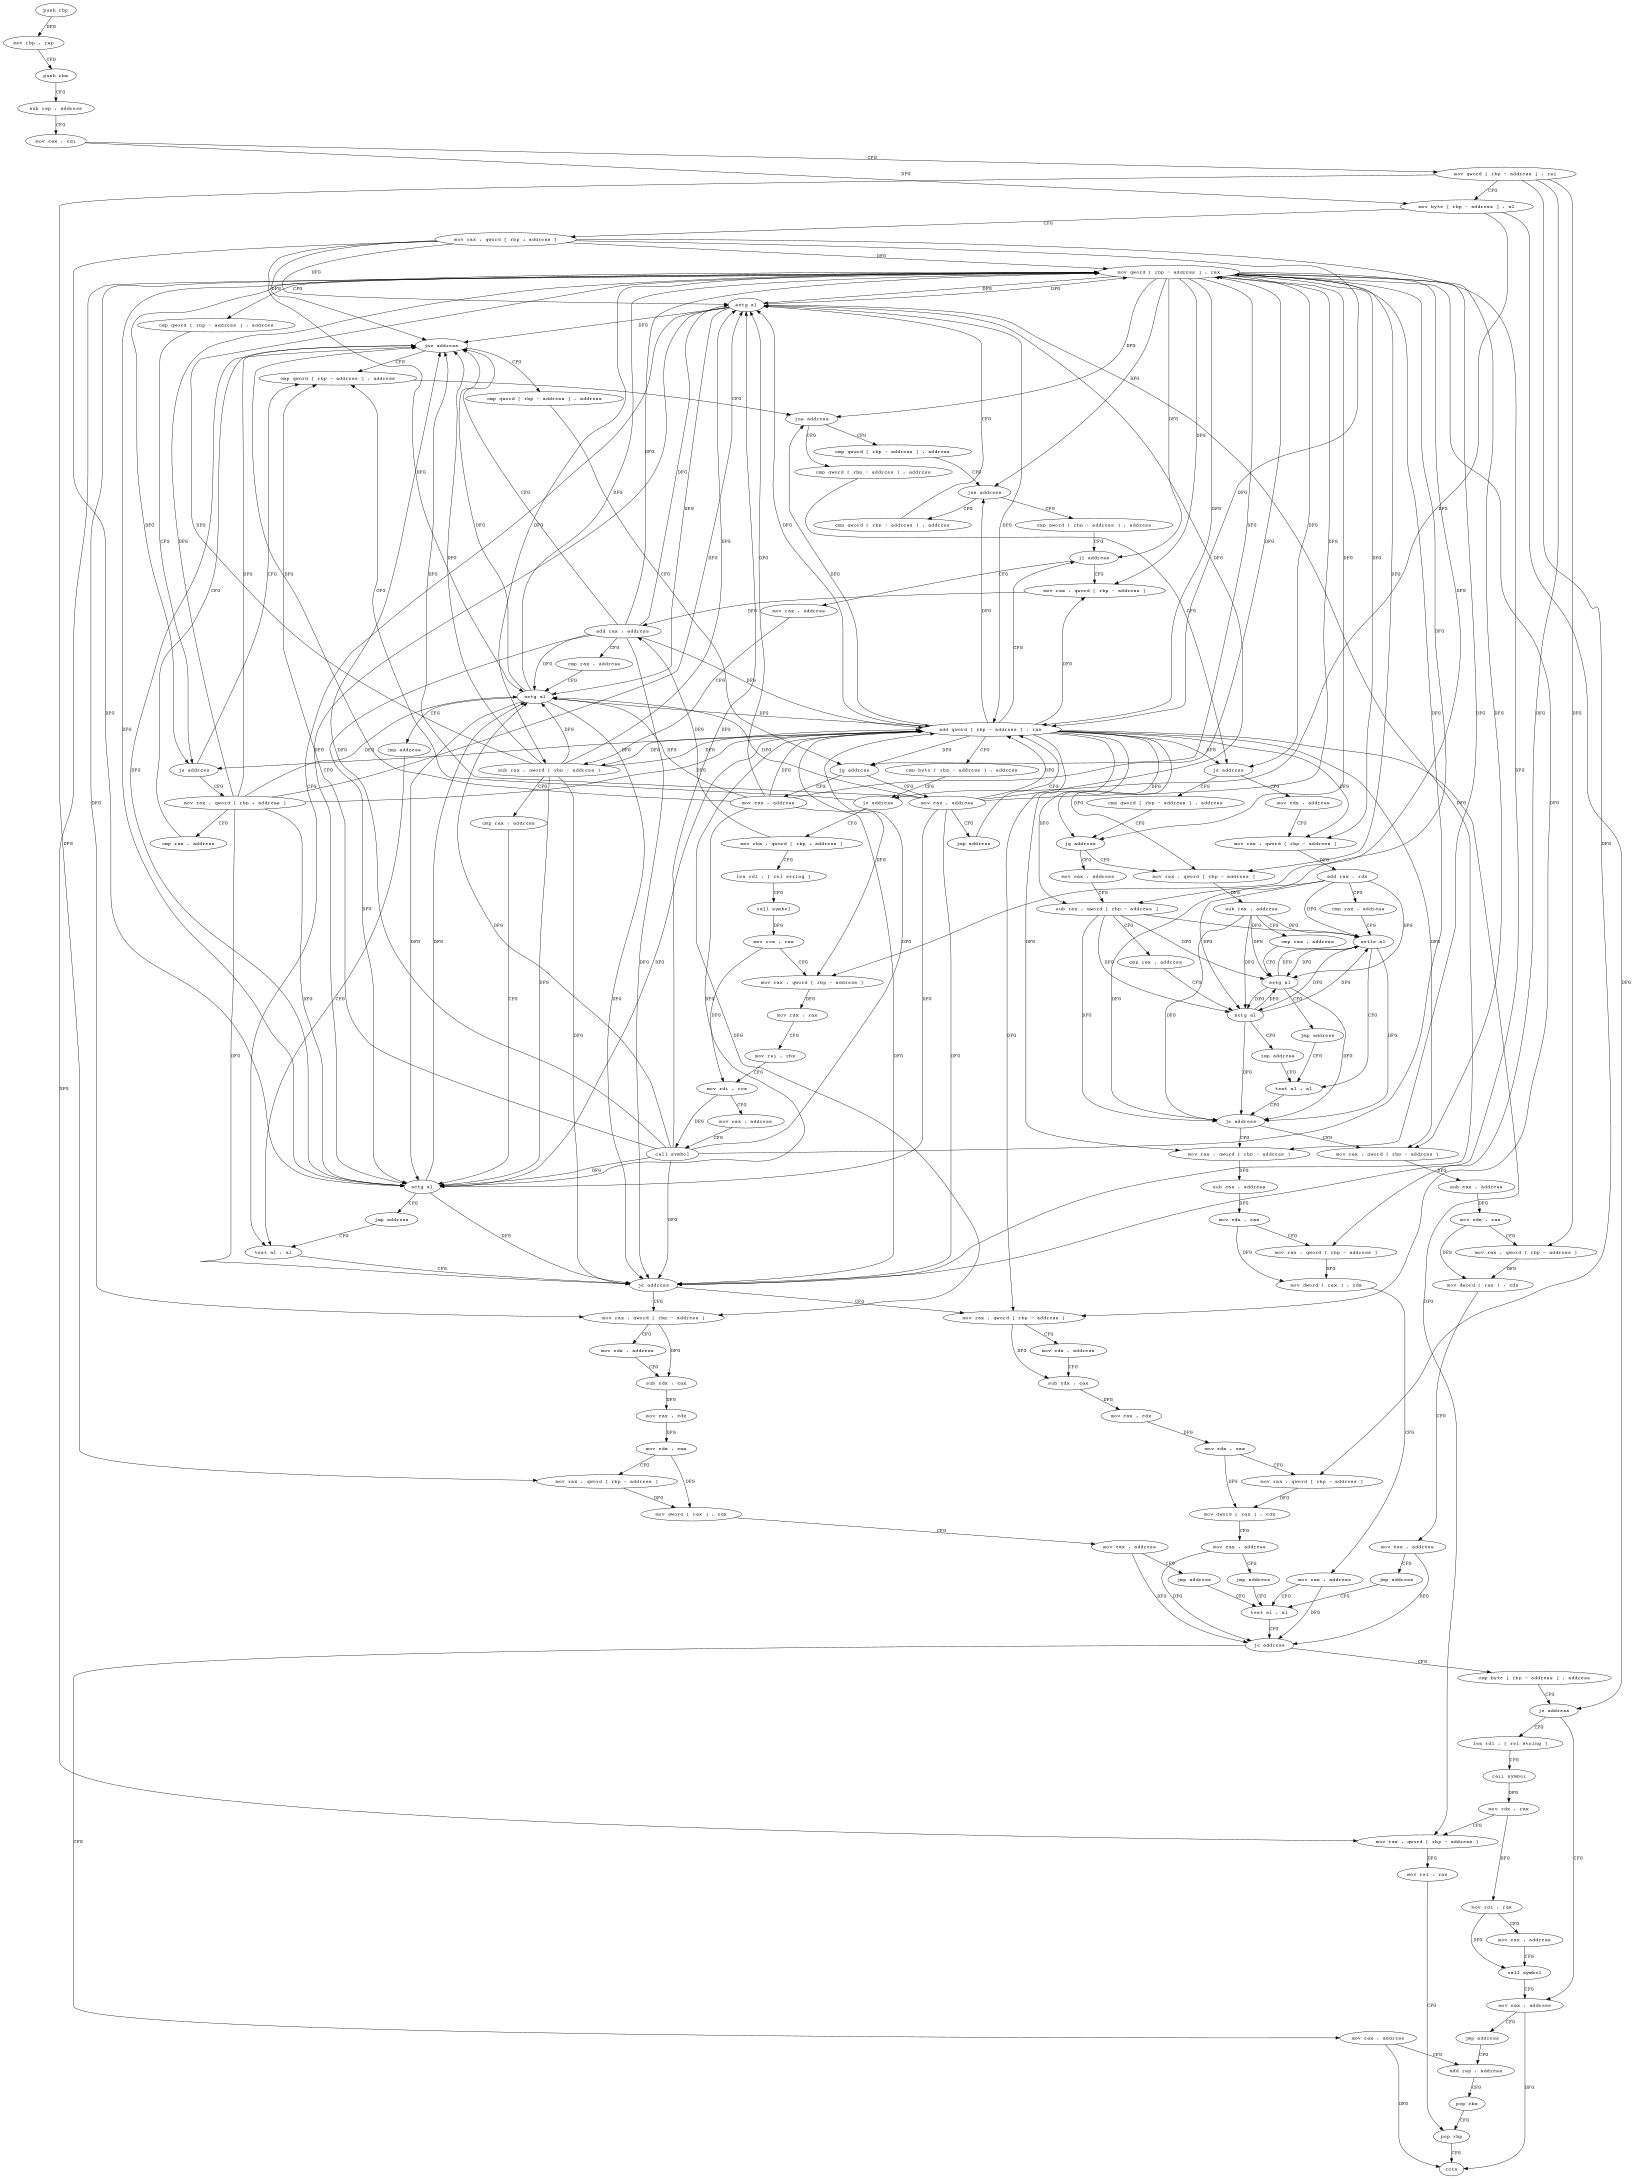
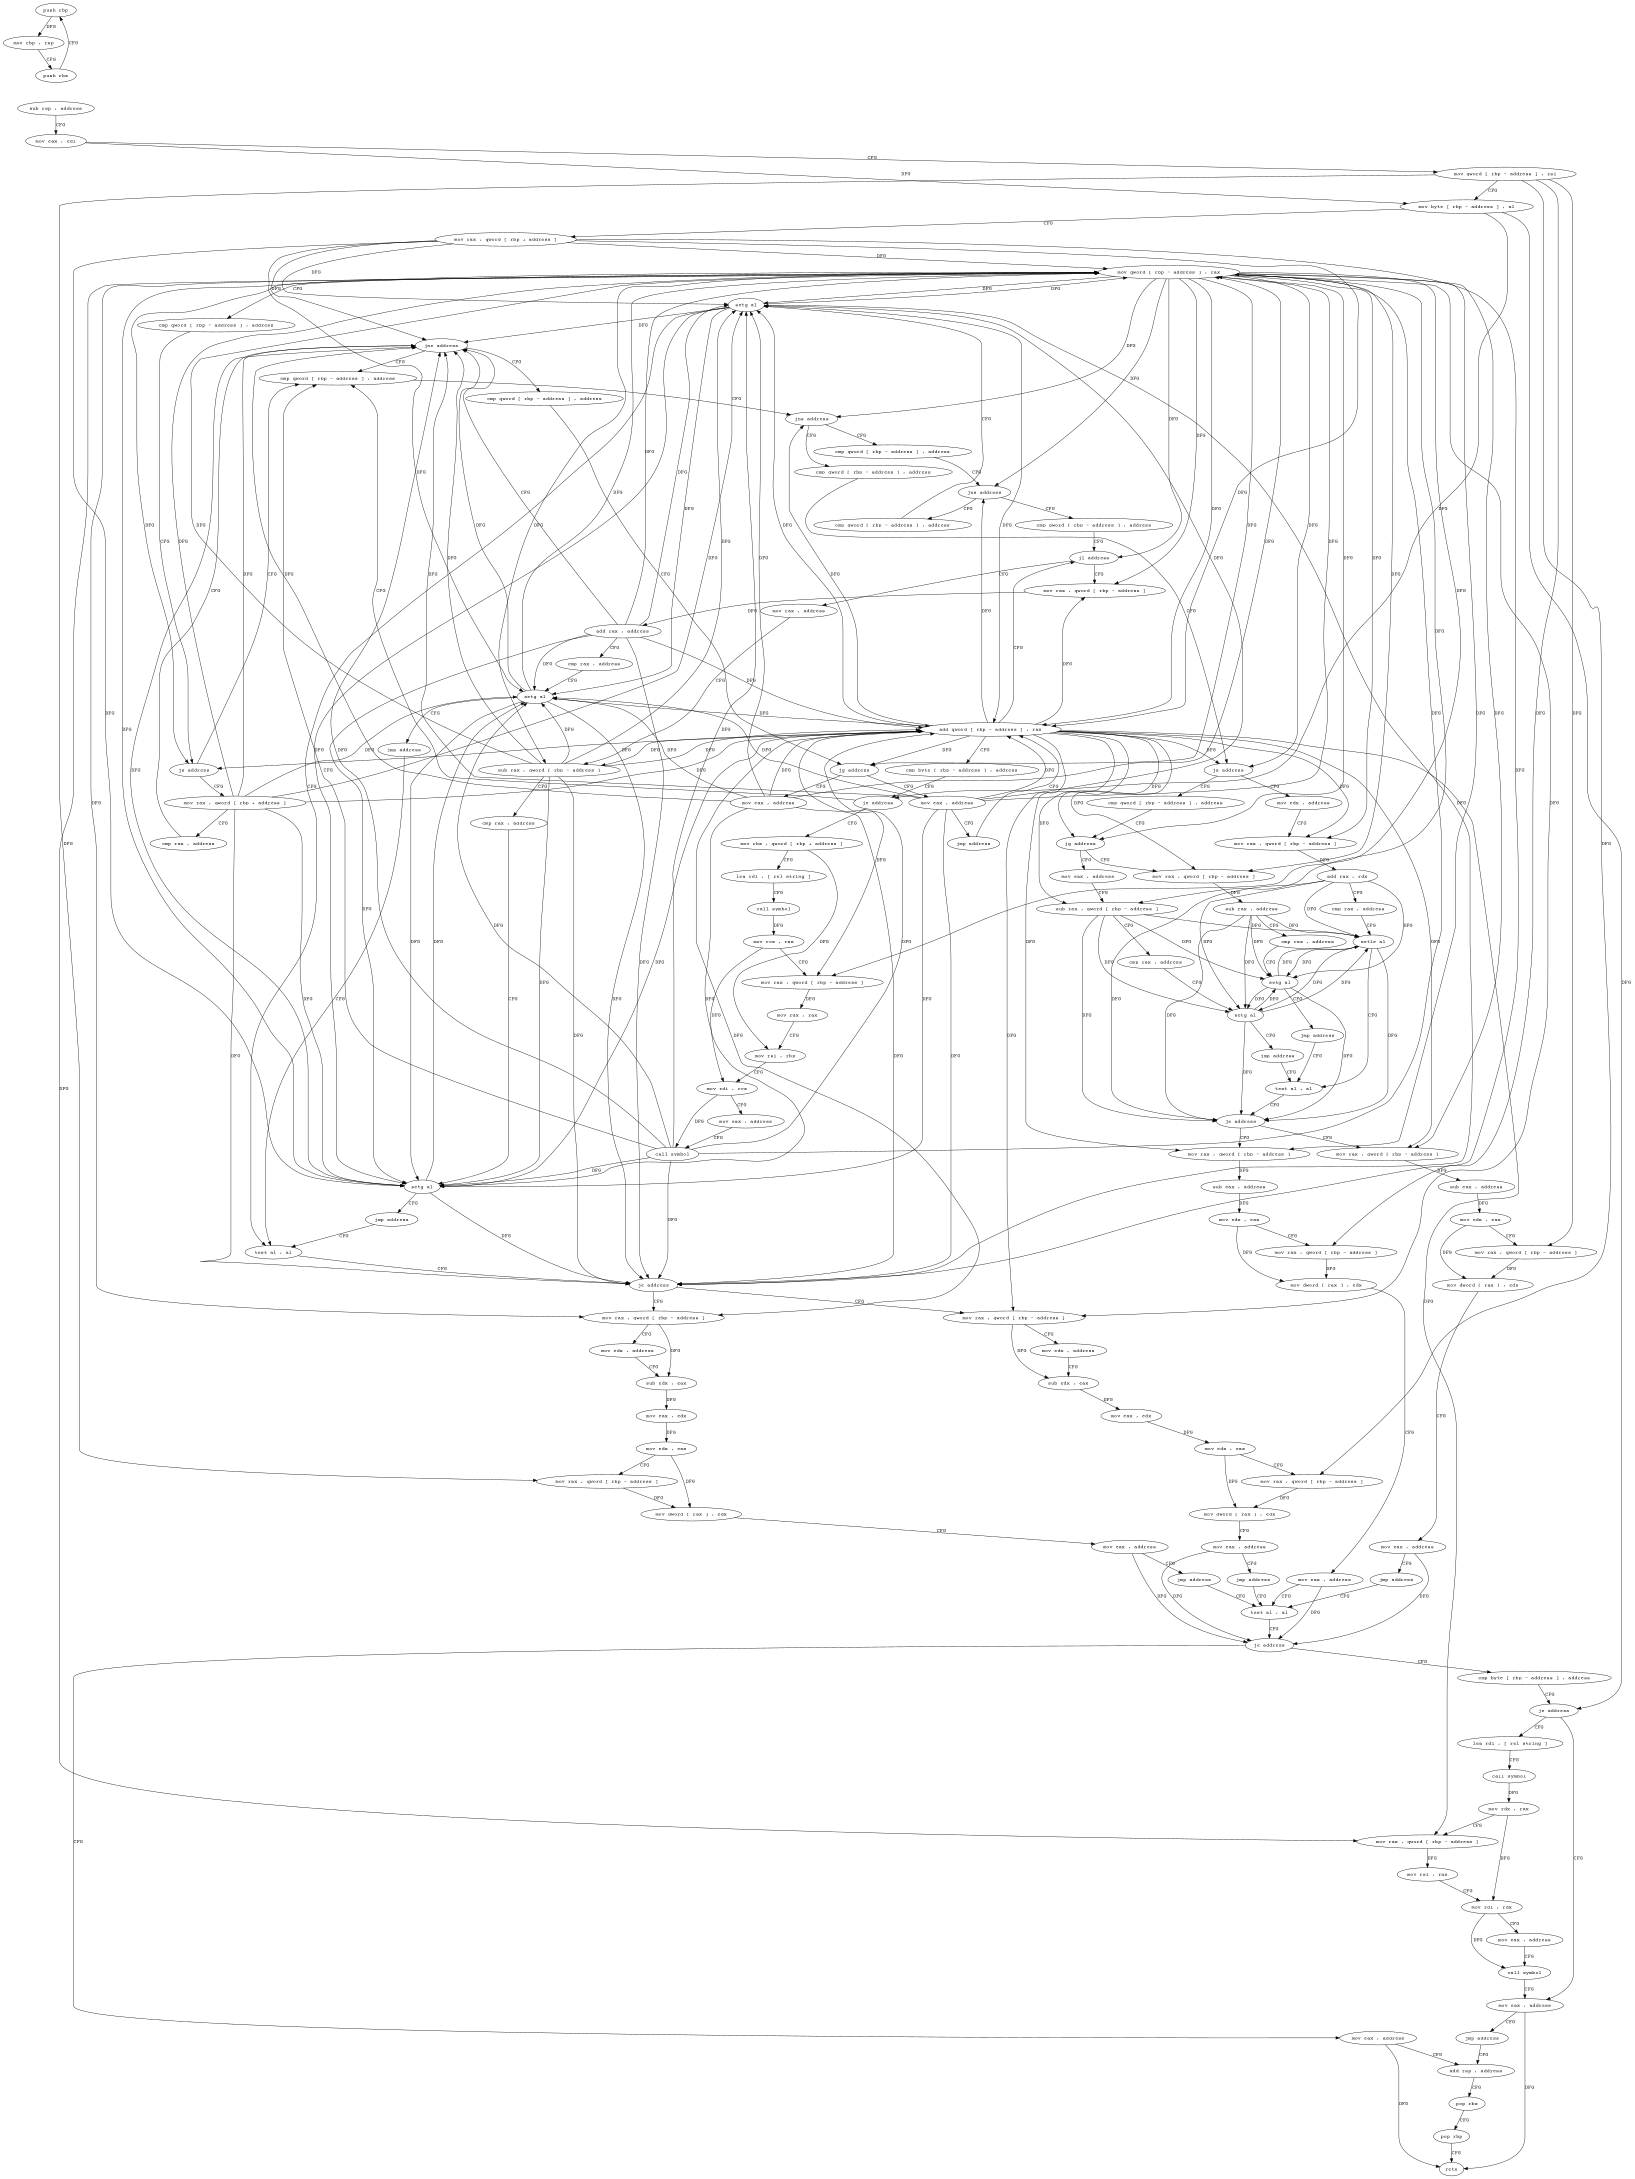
edge "push rbx" -> "sub rsp , address": now "push rbx" -> "push rbp"
edge "mov rbx , qword [ rbp + address ]" -> "add rax , address": now "mov rbx , qword [ rbp + address ]" -> "mov rsi , rbx"
edge "mov rsi , rax" -> "pop rbp": now "mov rsi , rax" -> "mov rdi , rdx"
